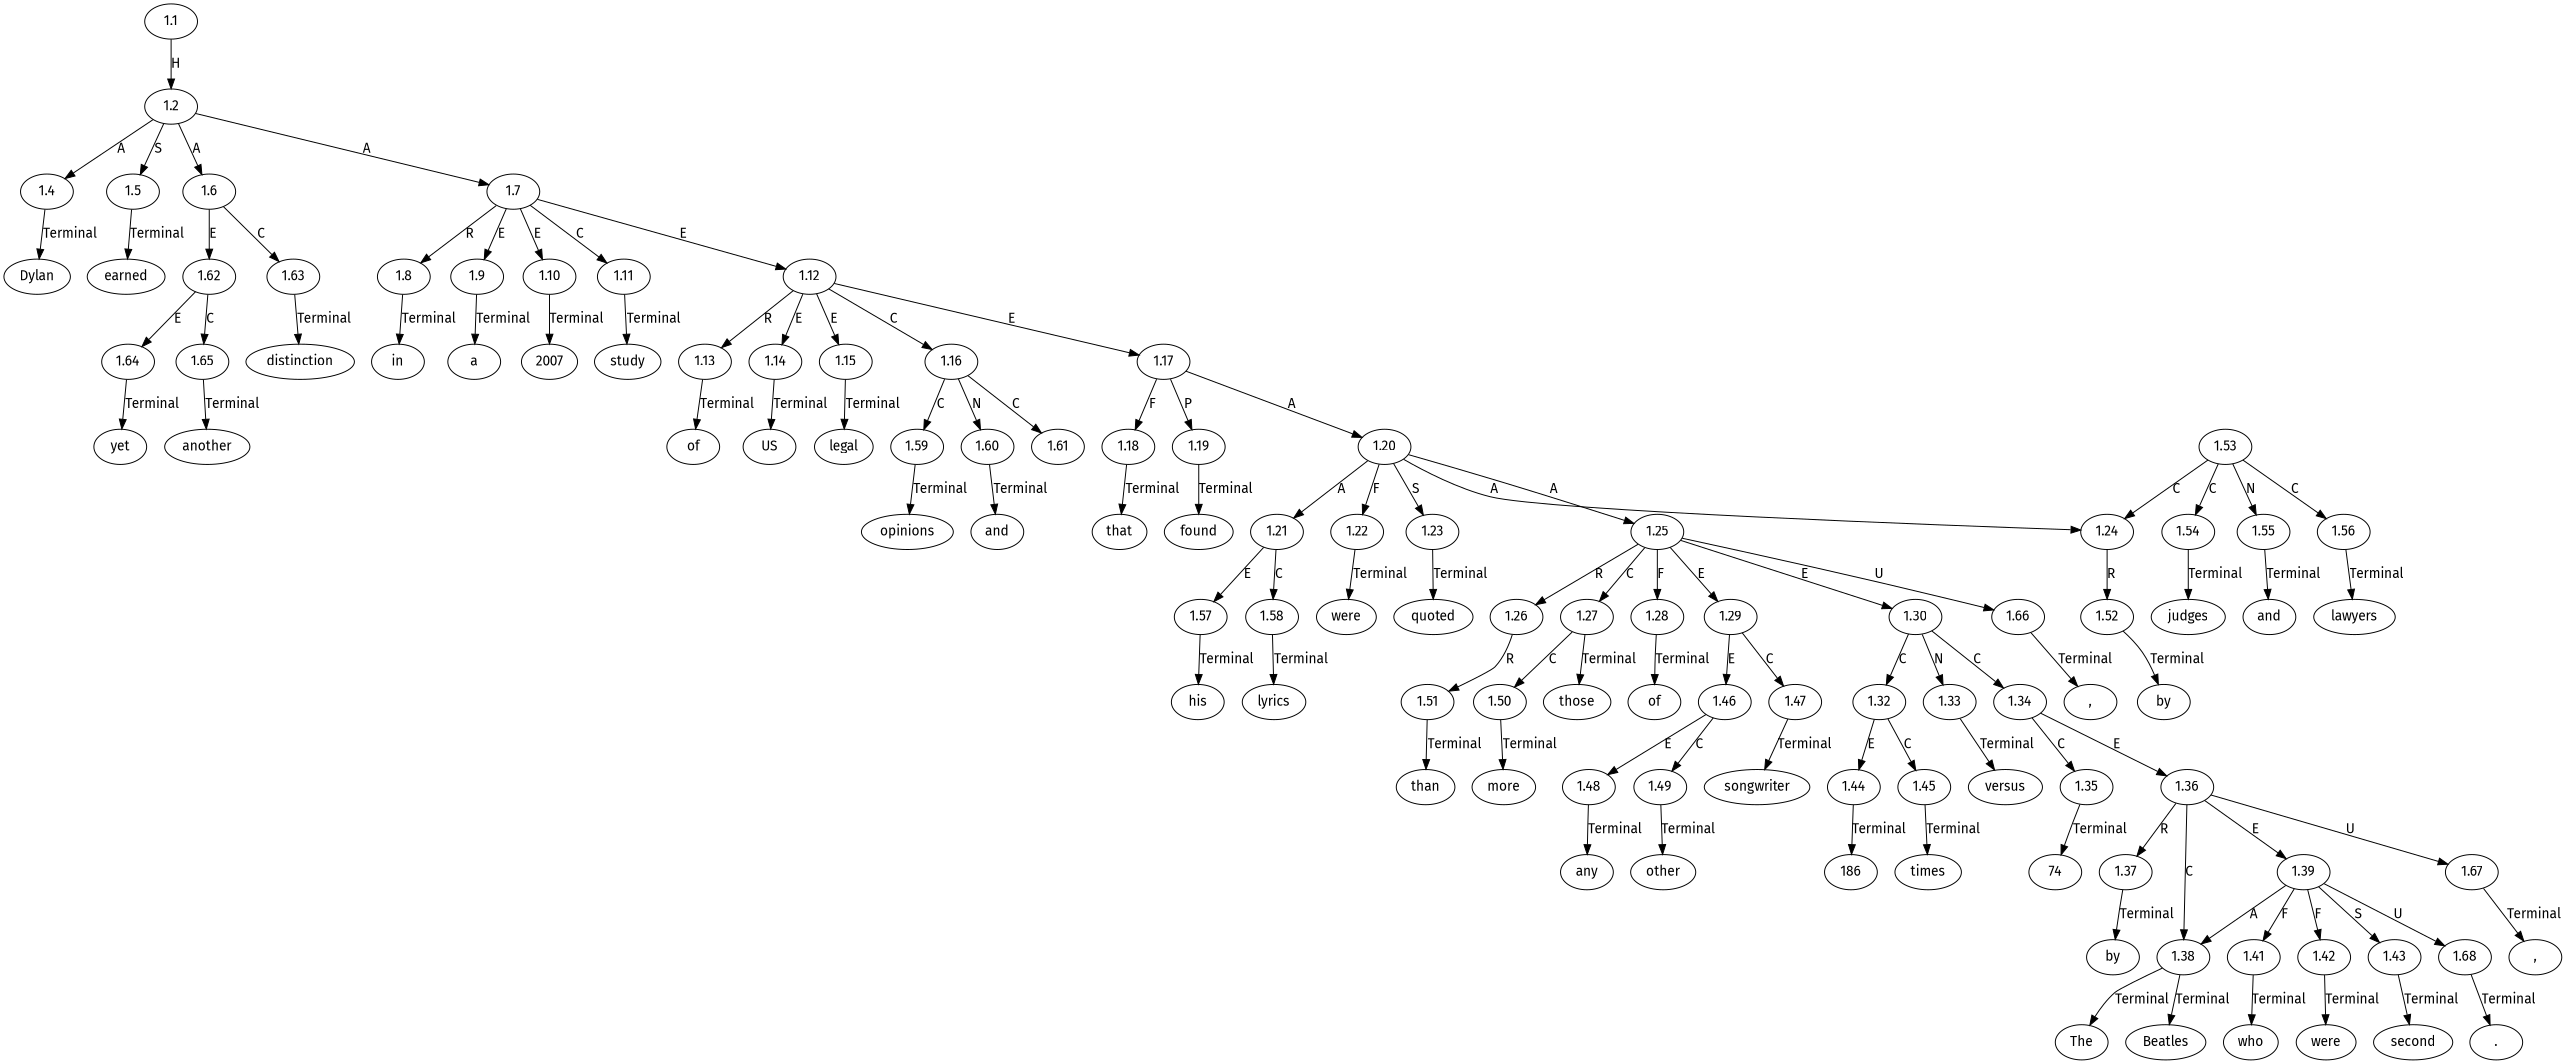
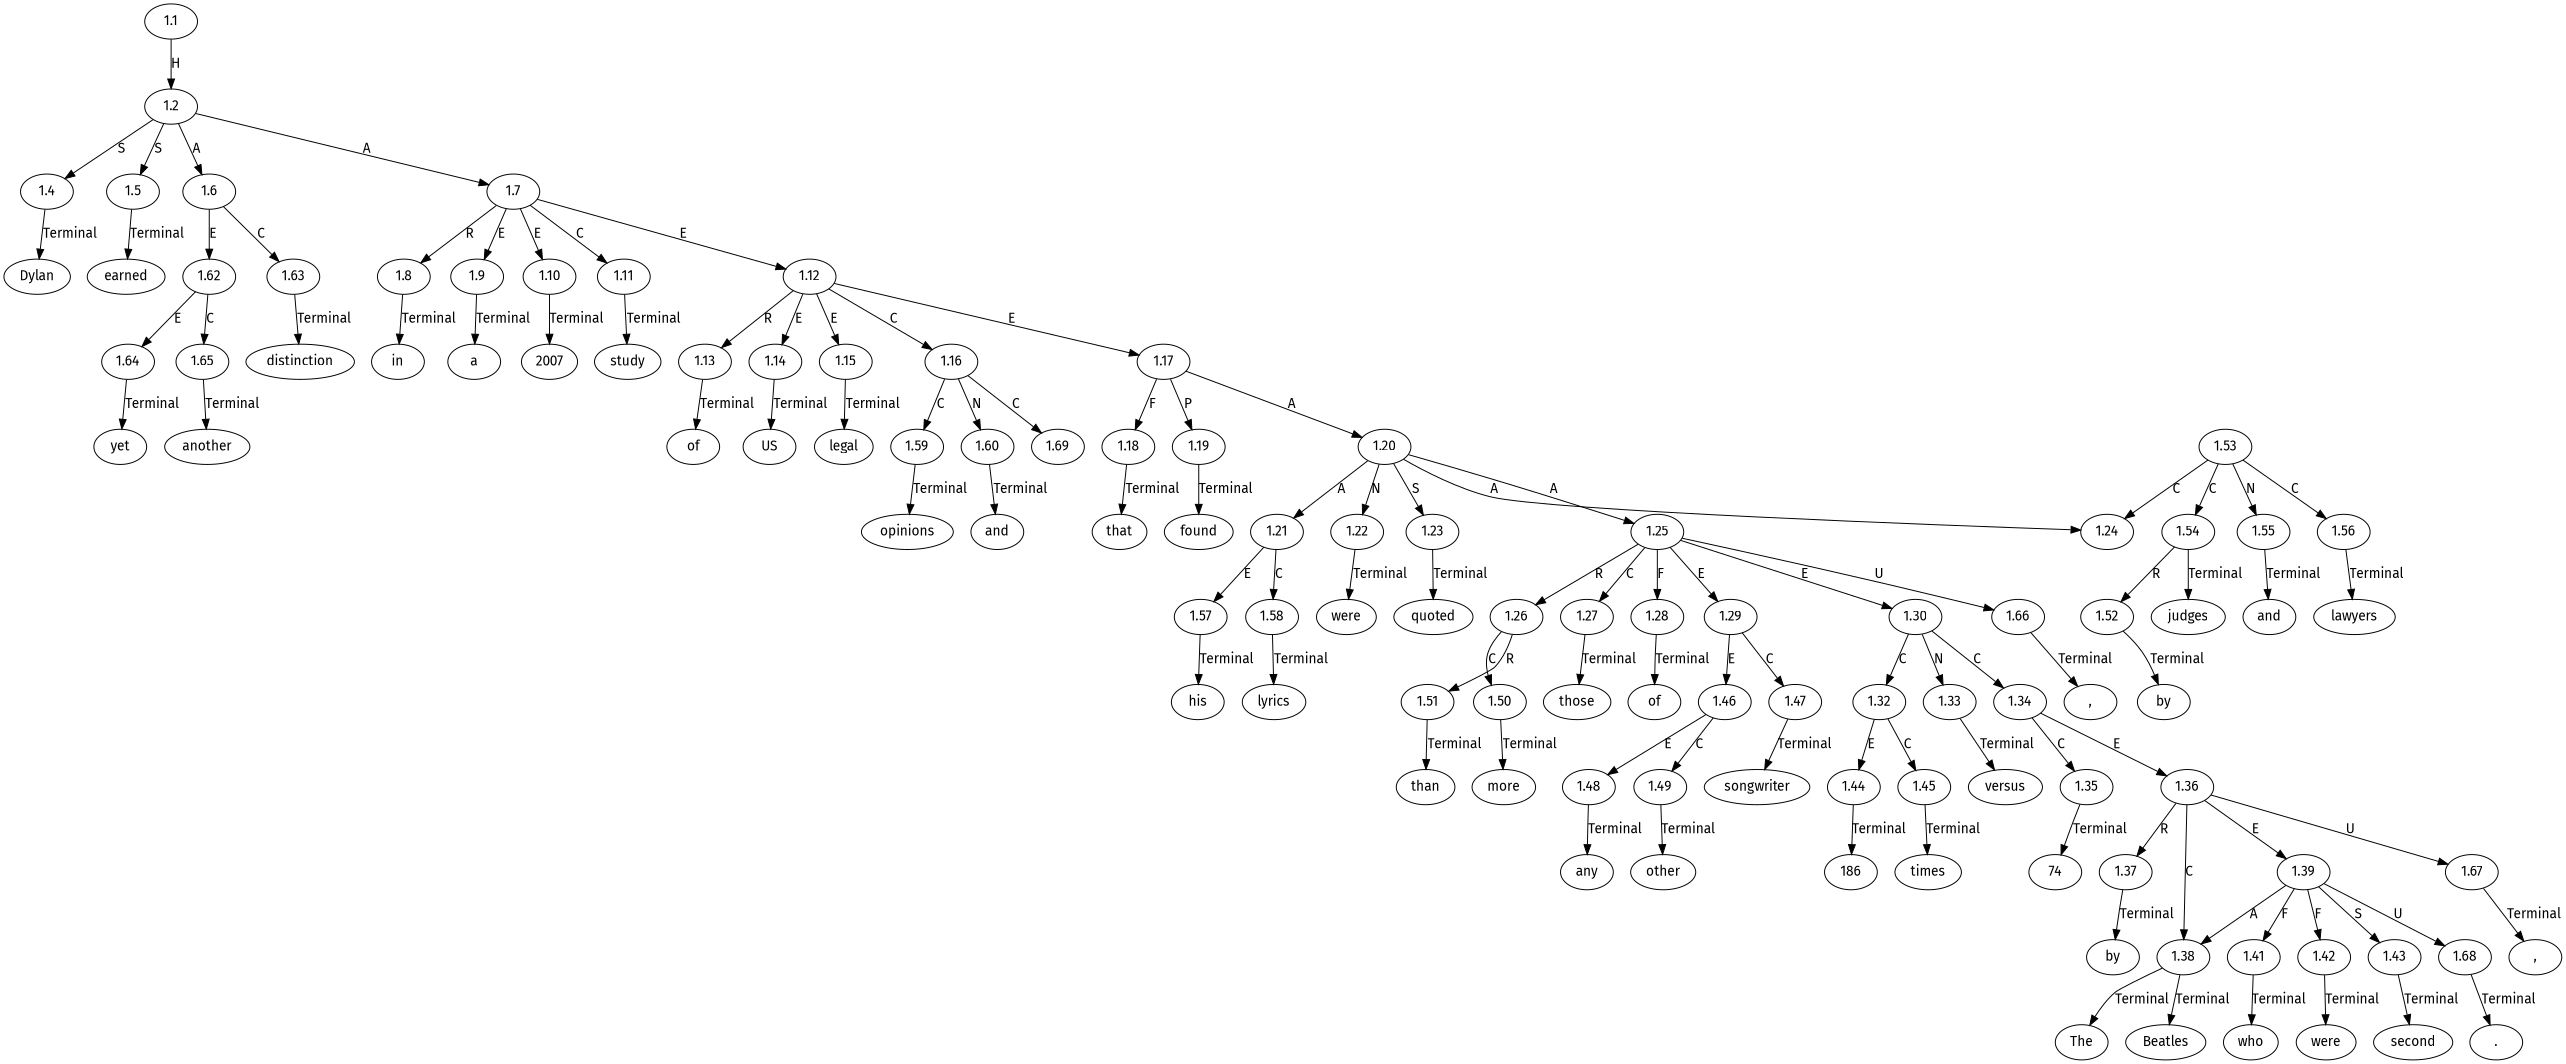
edge "1.2" -> "1.4": label "A" -> "S"
node "1.61": label "1.61" -> "1.69"
edge "1.20" -> "1.22": label "F" -> "N"
edge "1.24" -> "1.52": now "1.54" -> "1.52"
edge "1.27" -> "1.50": now "1.26" -> "1.50"
